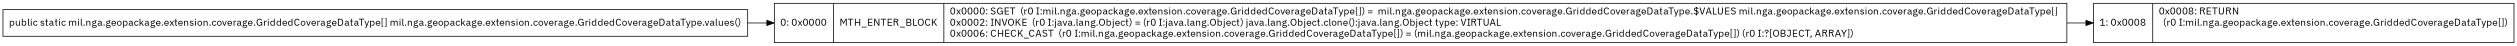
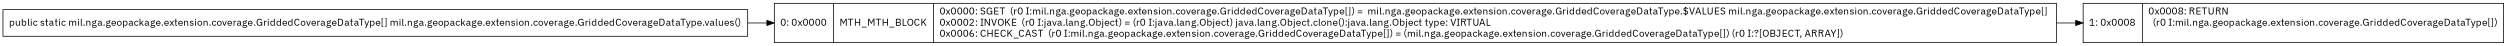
node "0: 0x0000": text "MTH_ENTER_BLOCK" -> "MTH_MTH_BLOCK"
